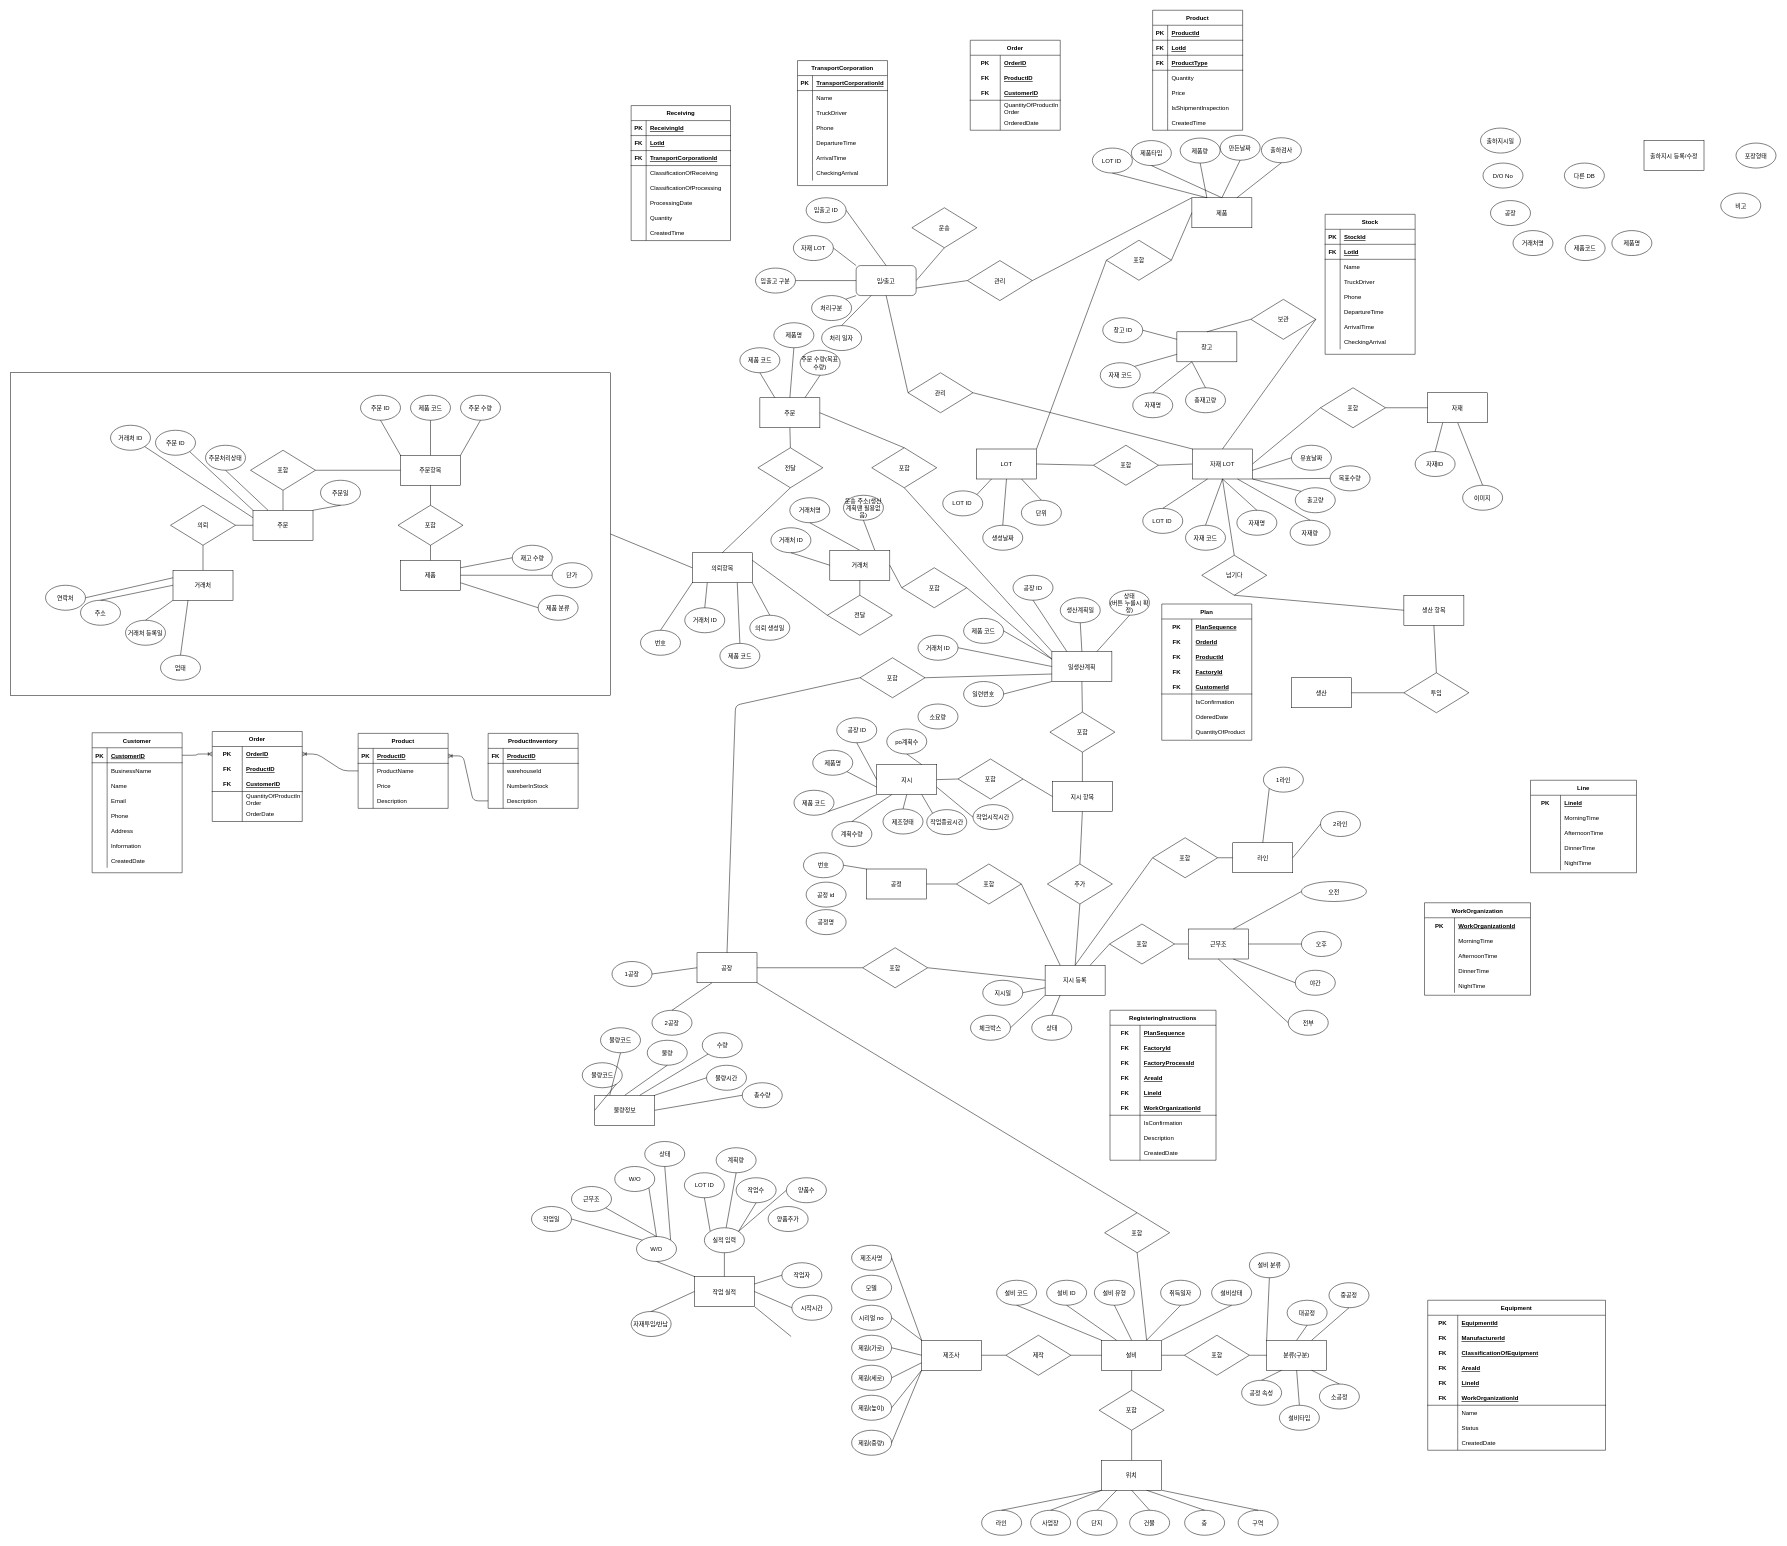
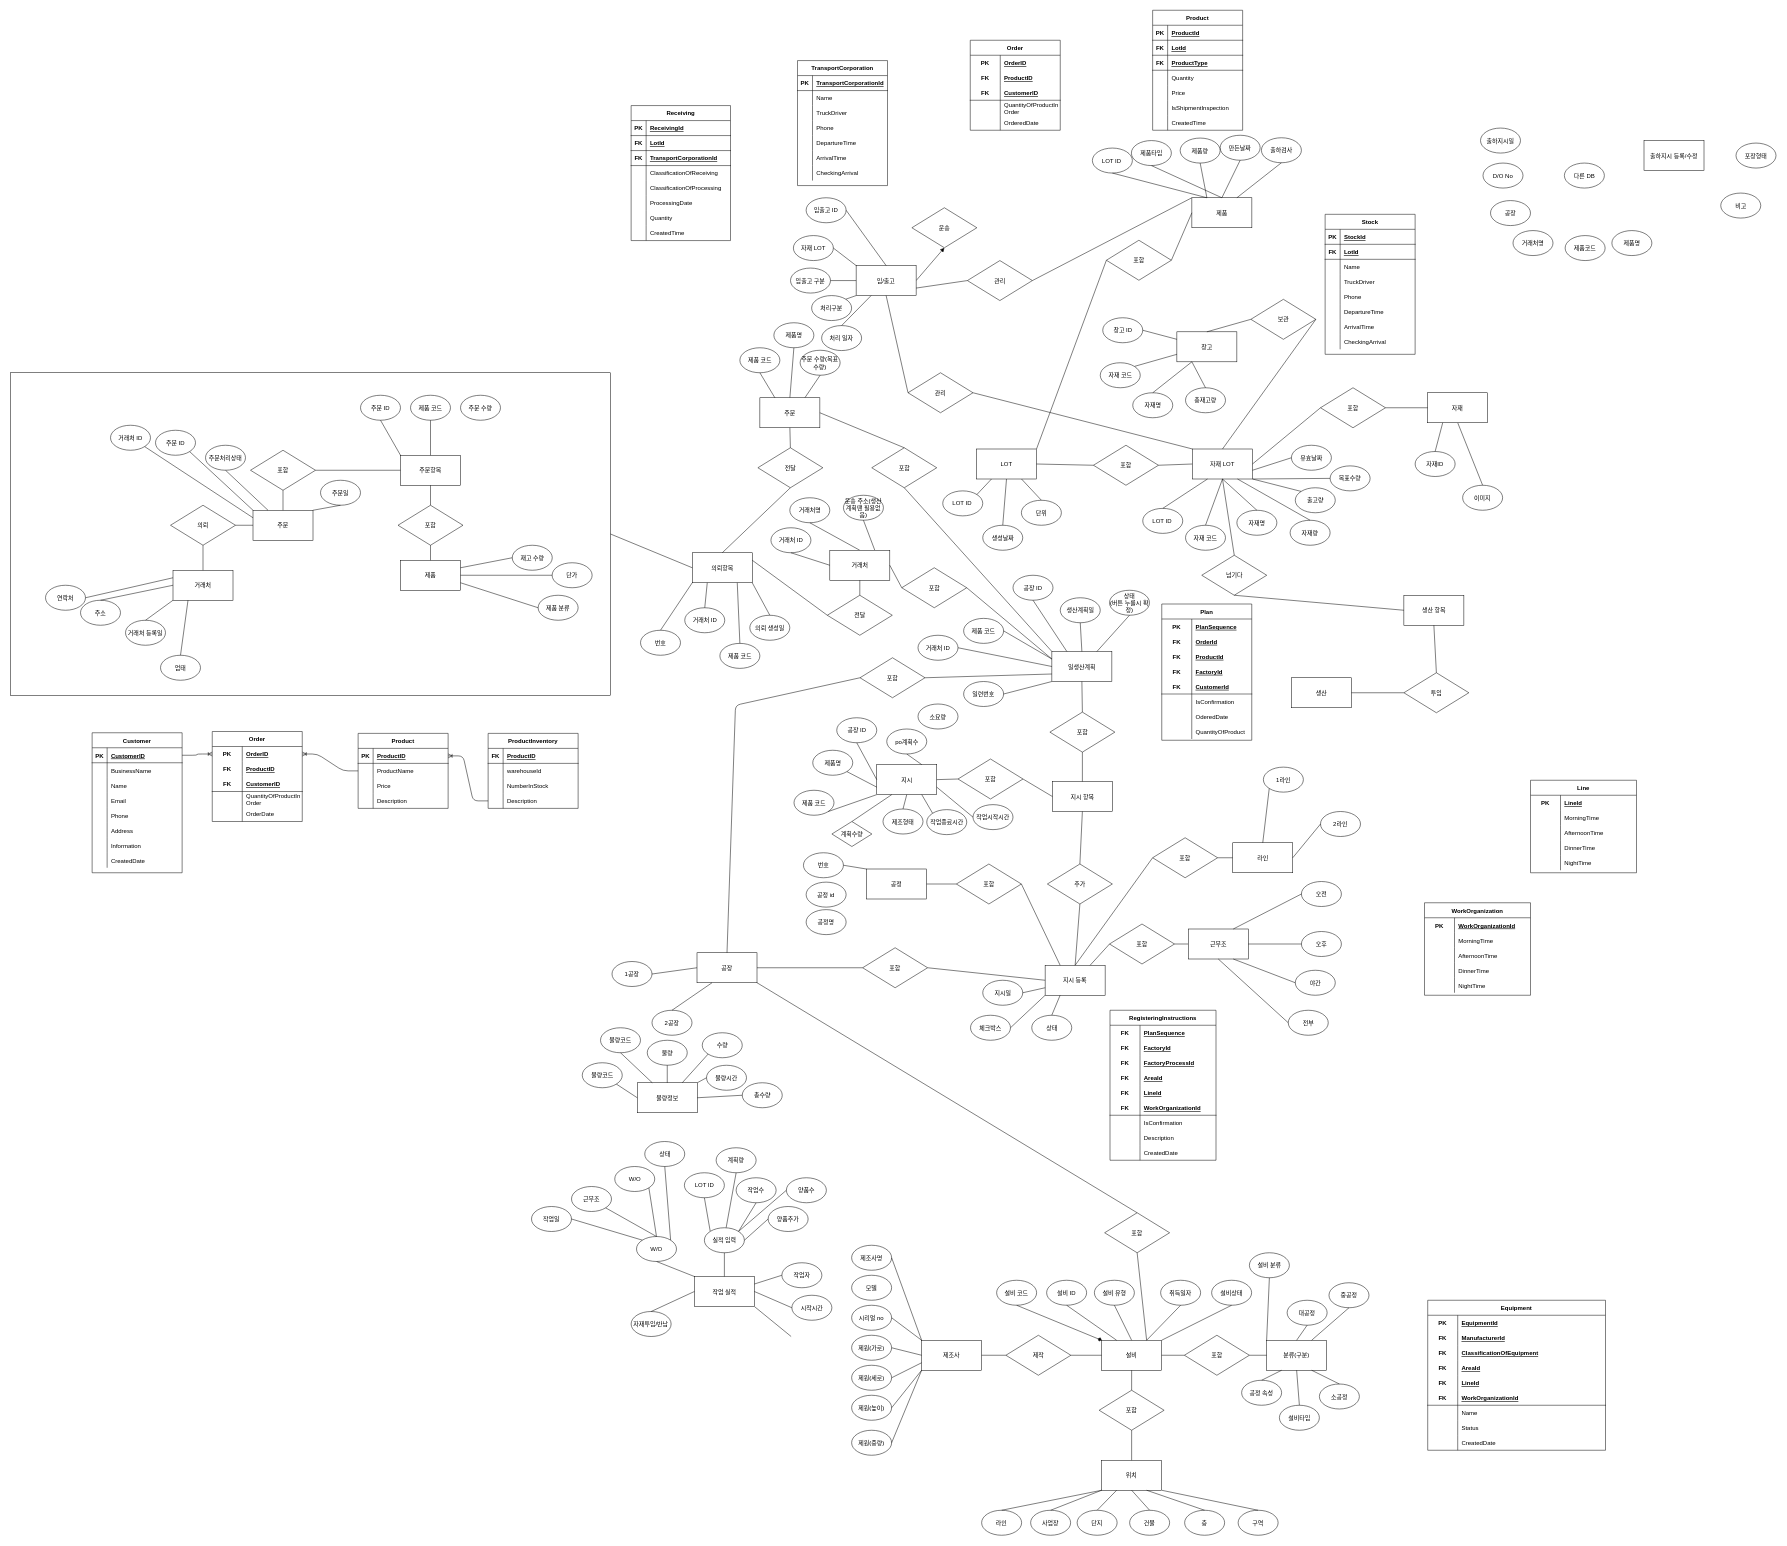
edge "운송" -- "입/출고": arrowhead none -> block
node "입출고 구분": moved (775, 281) -> (810, 281)
node "입/출고": shape rounded rectangle -> rectangle
edge "주문 수량" -- "주문항목": removed
node "계획수량": shape ellipse -> diamond
node "오전": size 65x20 -> 40x25
node "불량정보": moved (625, 1110) -> (667, 1098)
edge "양품추가" -- "실적 입력": added
edge "설비 코드" -- "설비": arrowhead none -> diamond
